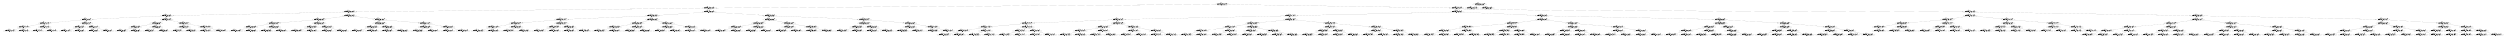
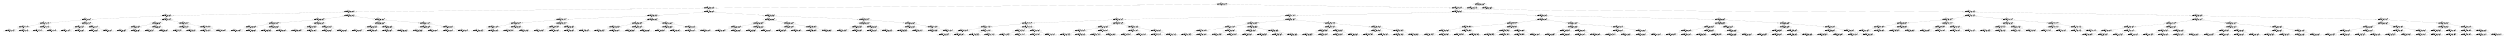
node "Node{data=[7387, 7387]}": added
